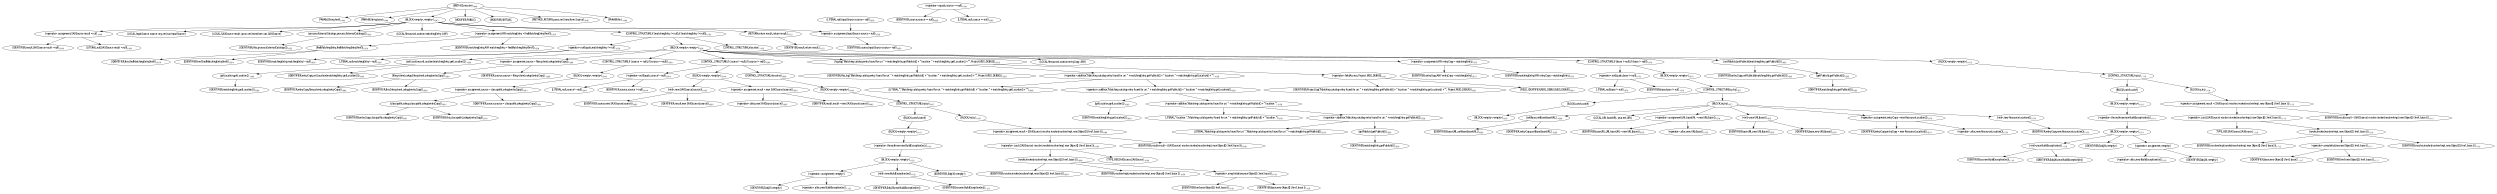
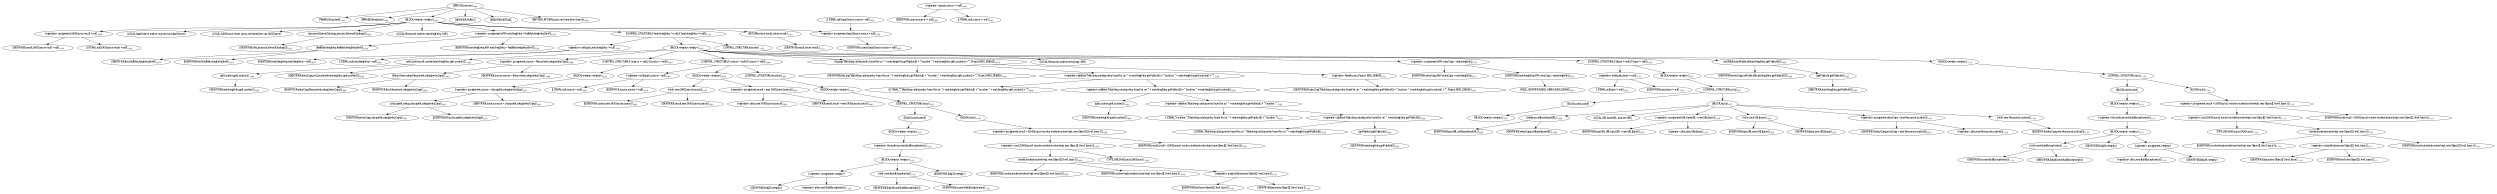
node "(PARAM,this)": removed
edge "(<operator>.fieldAccess,Project.MSG_DEBUG)" -> "(FIELD_IDENTIFIER,MSG_DEBUG,MSG_DEBUG)": now "(IDENTIFIER,matchingEntry,ANY entryCopy = matchingEntry)" -> "(FIELD_IDENTIFIER,MSG_DEBUG,MSG_DEBUG)"
